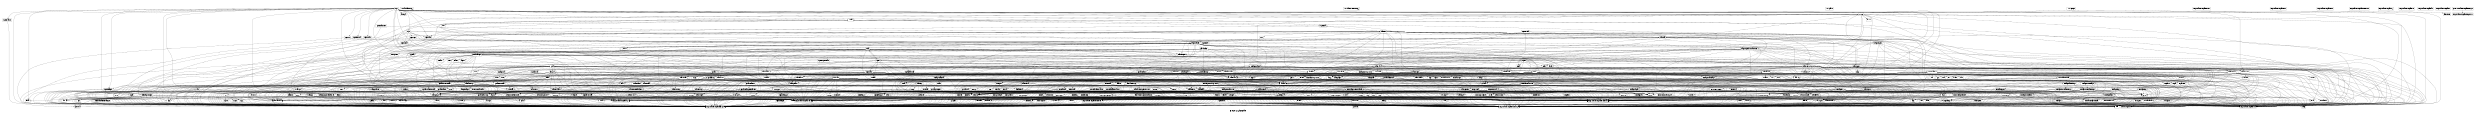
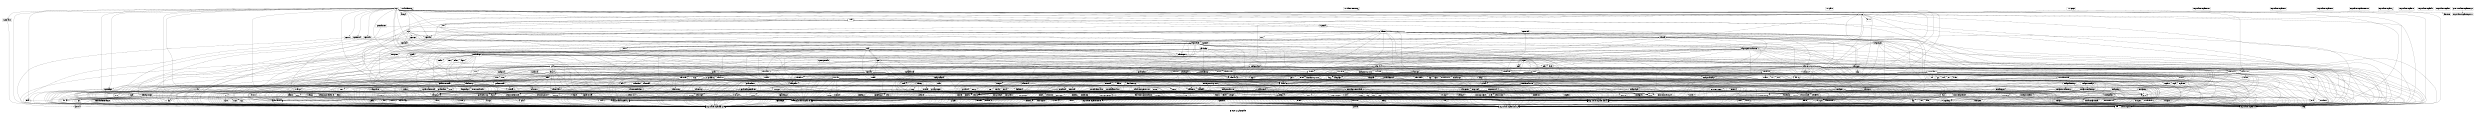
node "_exit": removed
